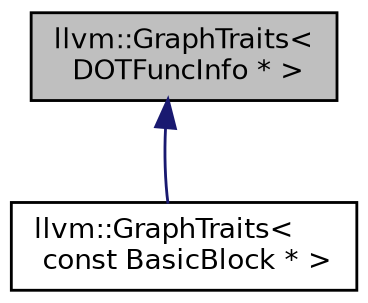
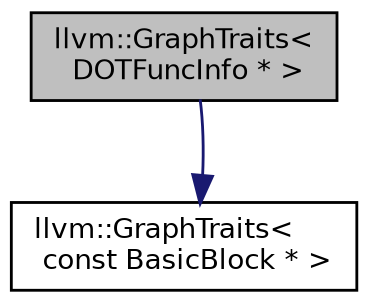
edge "llvm::GraphTraits< const BasicBlock * >" -> "llvm::GraphTraits< DOTFuncInfo * >": reversed
